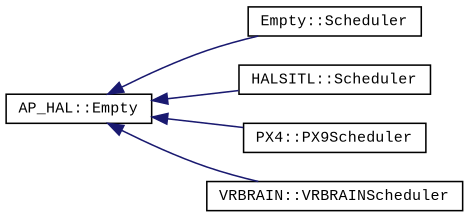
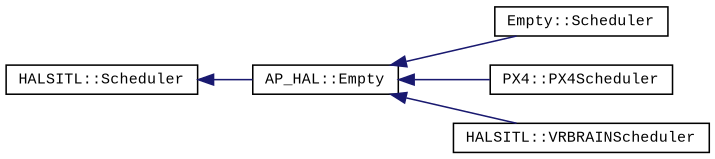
edge "HALSITL::Scheduler" -> "AP_HAL::Empty": reversed
node "PX4::PX9Scheduler": label "PX4::PX9Scheduler" -> "PX4::PX4Scheduler"
node "VRBRAIN::VRBRAINScheduler": label "VRBRAIN::VRBRAINScheduler" -> "HALSITL::VRBRAINScheduler"
